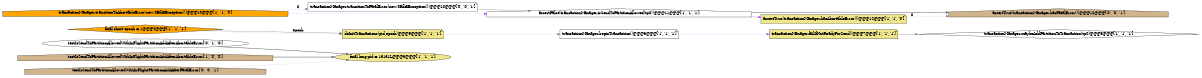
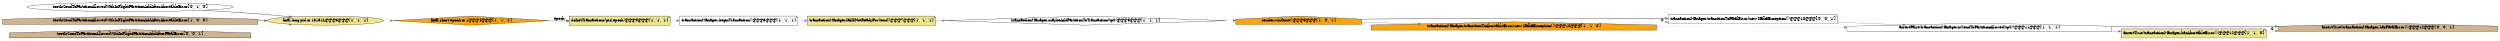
edge "final long pid = 13131L@@@3@@@['1', '1', '1']" -> "final short epoch = 1@@@4@@@['1', '1', '1']": added
node "sender.runOnce()@@@9@@@['1', '0', '1']": added
